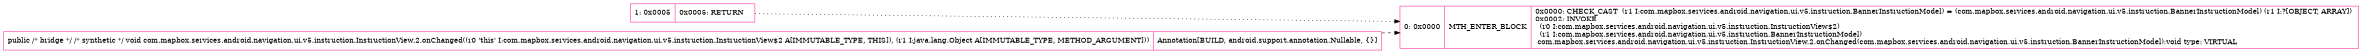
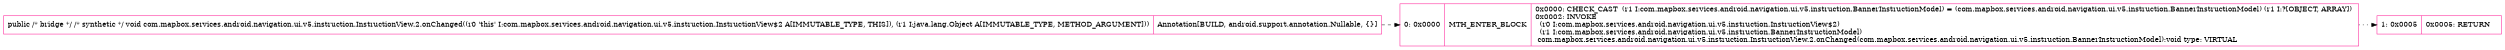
edge "1: 0x0005" -> "0: 0x0000": reversed
